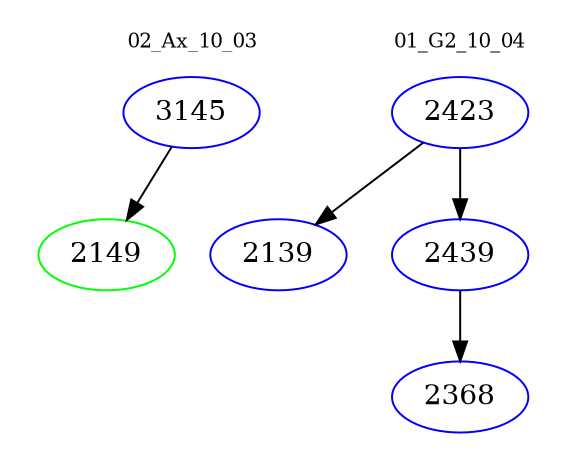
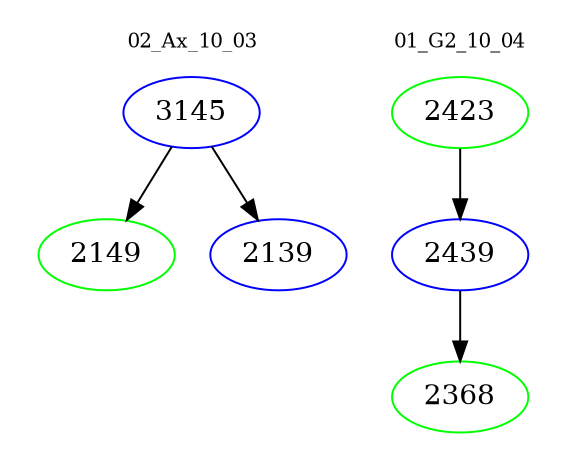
node "2423": color blue -> green
edge "2423" -> "2139": now "3145" -> "2139"
node "2368": color blue -> green
